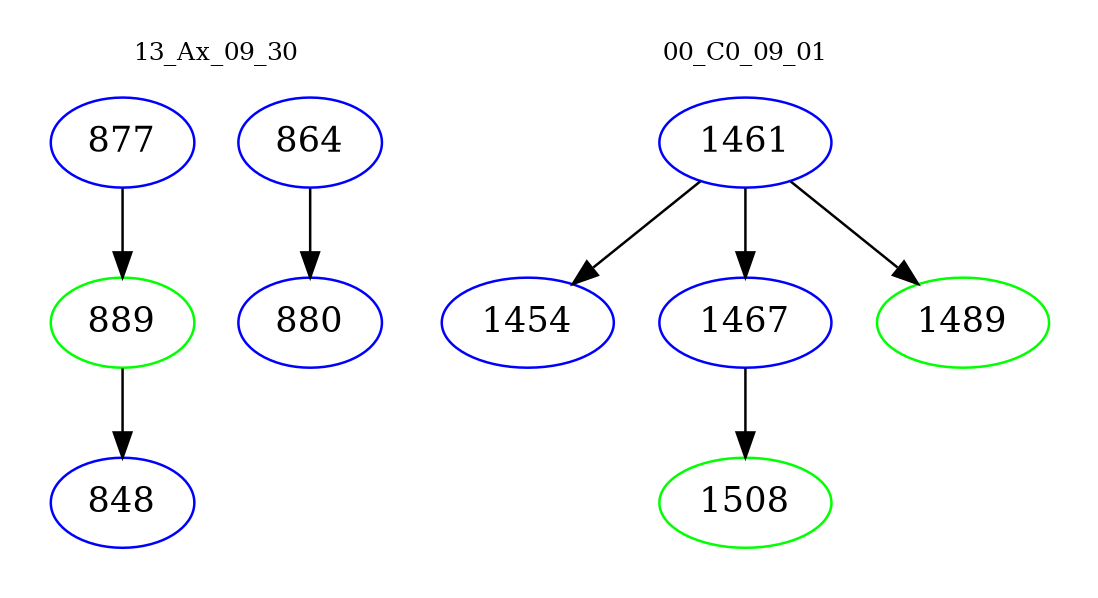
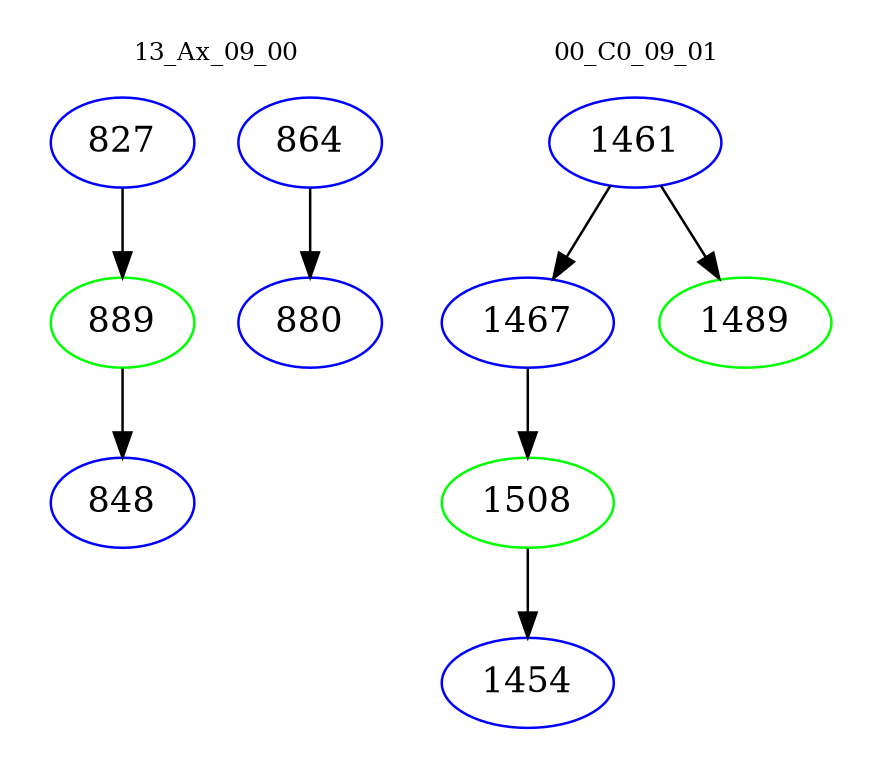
cluster "13_Ax_09_30": label "13_Ax_09_30" -> "13_Ax_09_00"
node "877": label "877" -> "827"
edge "1461" -> "1454": now "1508" -> "1454"
